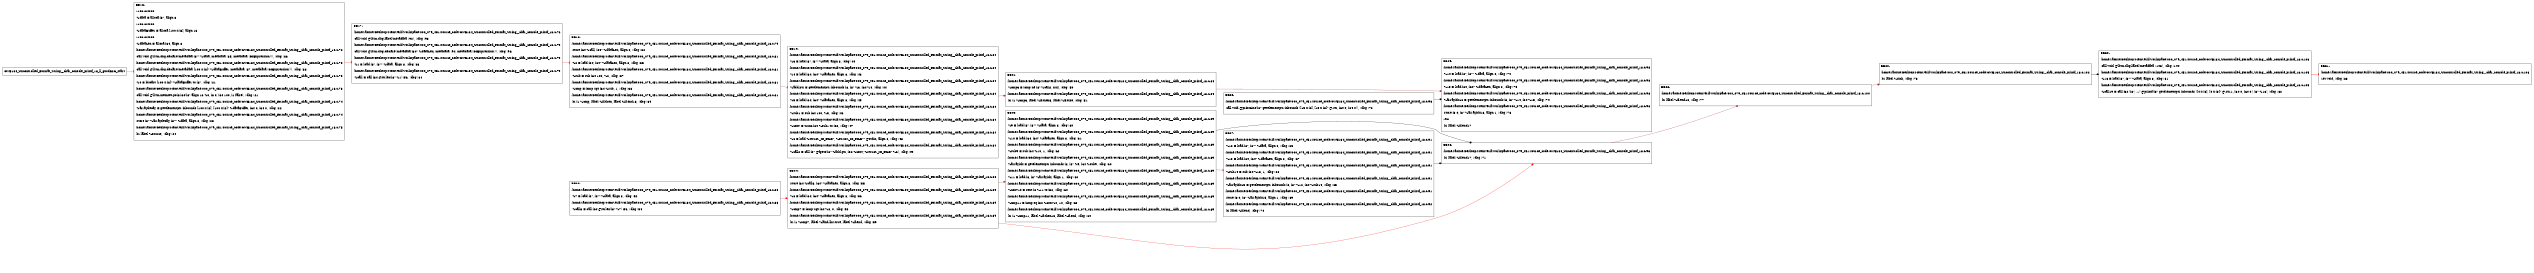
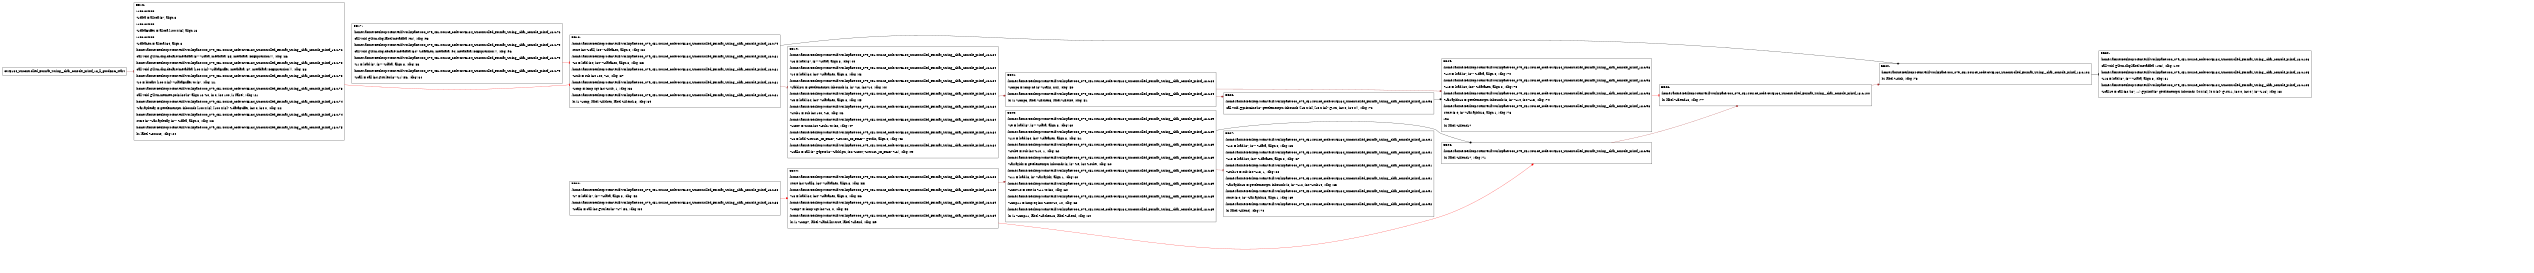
edge "BB18:" -> "BB20:": added
edge "BB16:" -> "BB17:": now "BB16:" -> "BB18:"
edge "BB20:" -> "BB30:": arrowhead diamond -> tee
node "BB31:": removed
edge "BB29:" -> "BB28:": added
edge "BB21:" -> "BB23:": added
edge "BB27:" -> "BB26:": removed
edge "BB22:" -> "BB24:": arrowhead diamond -> dot
